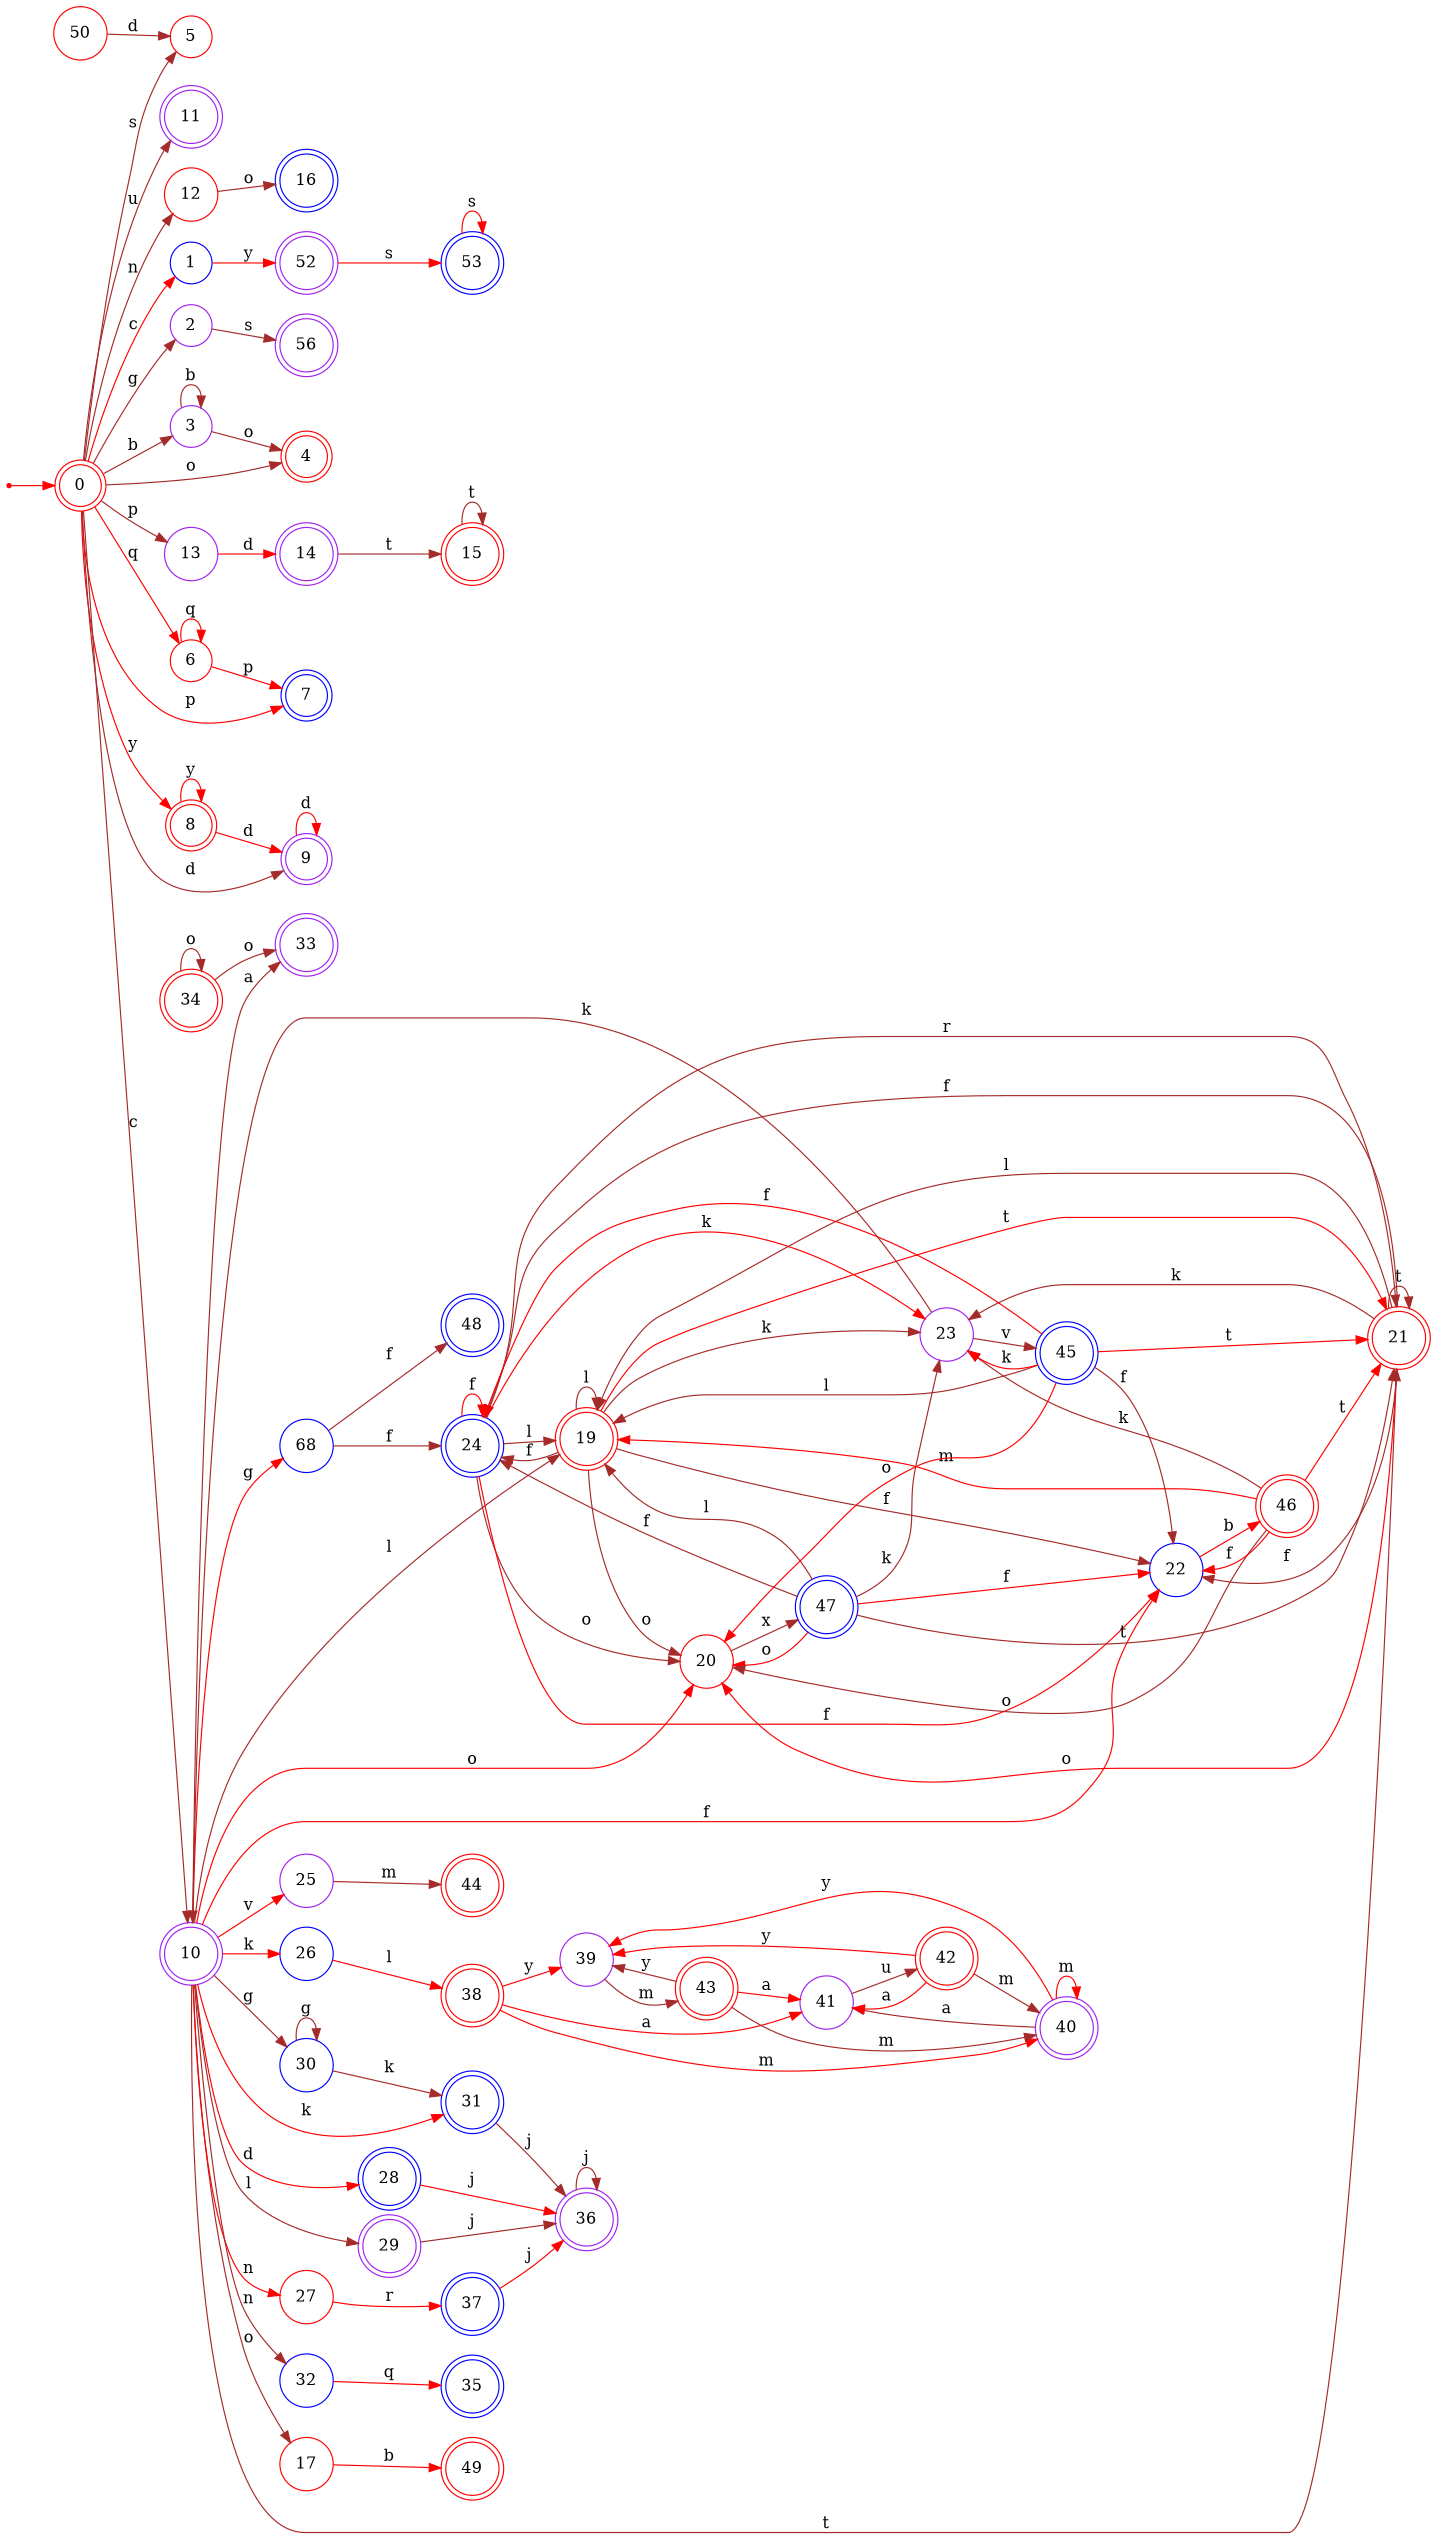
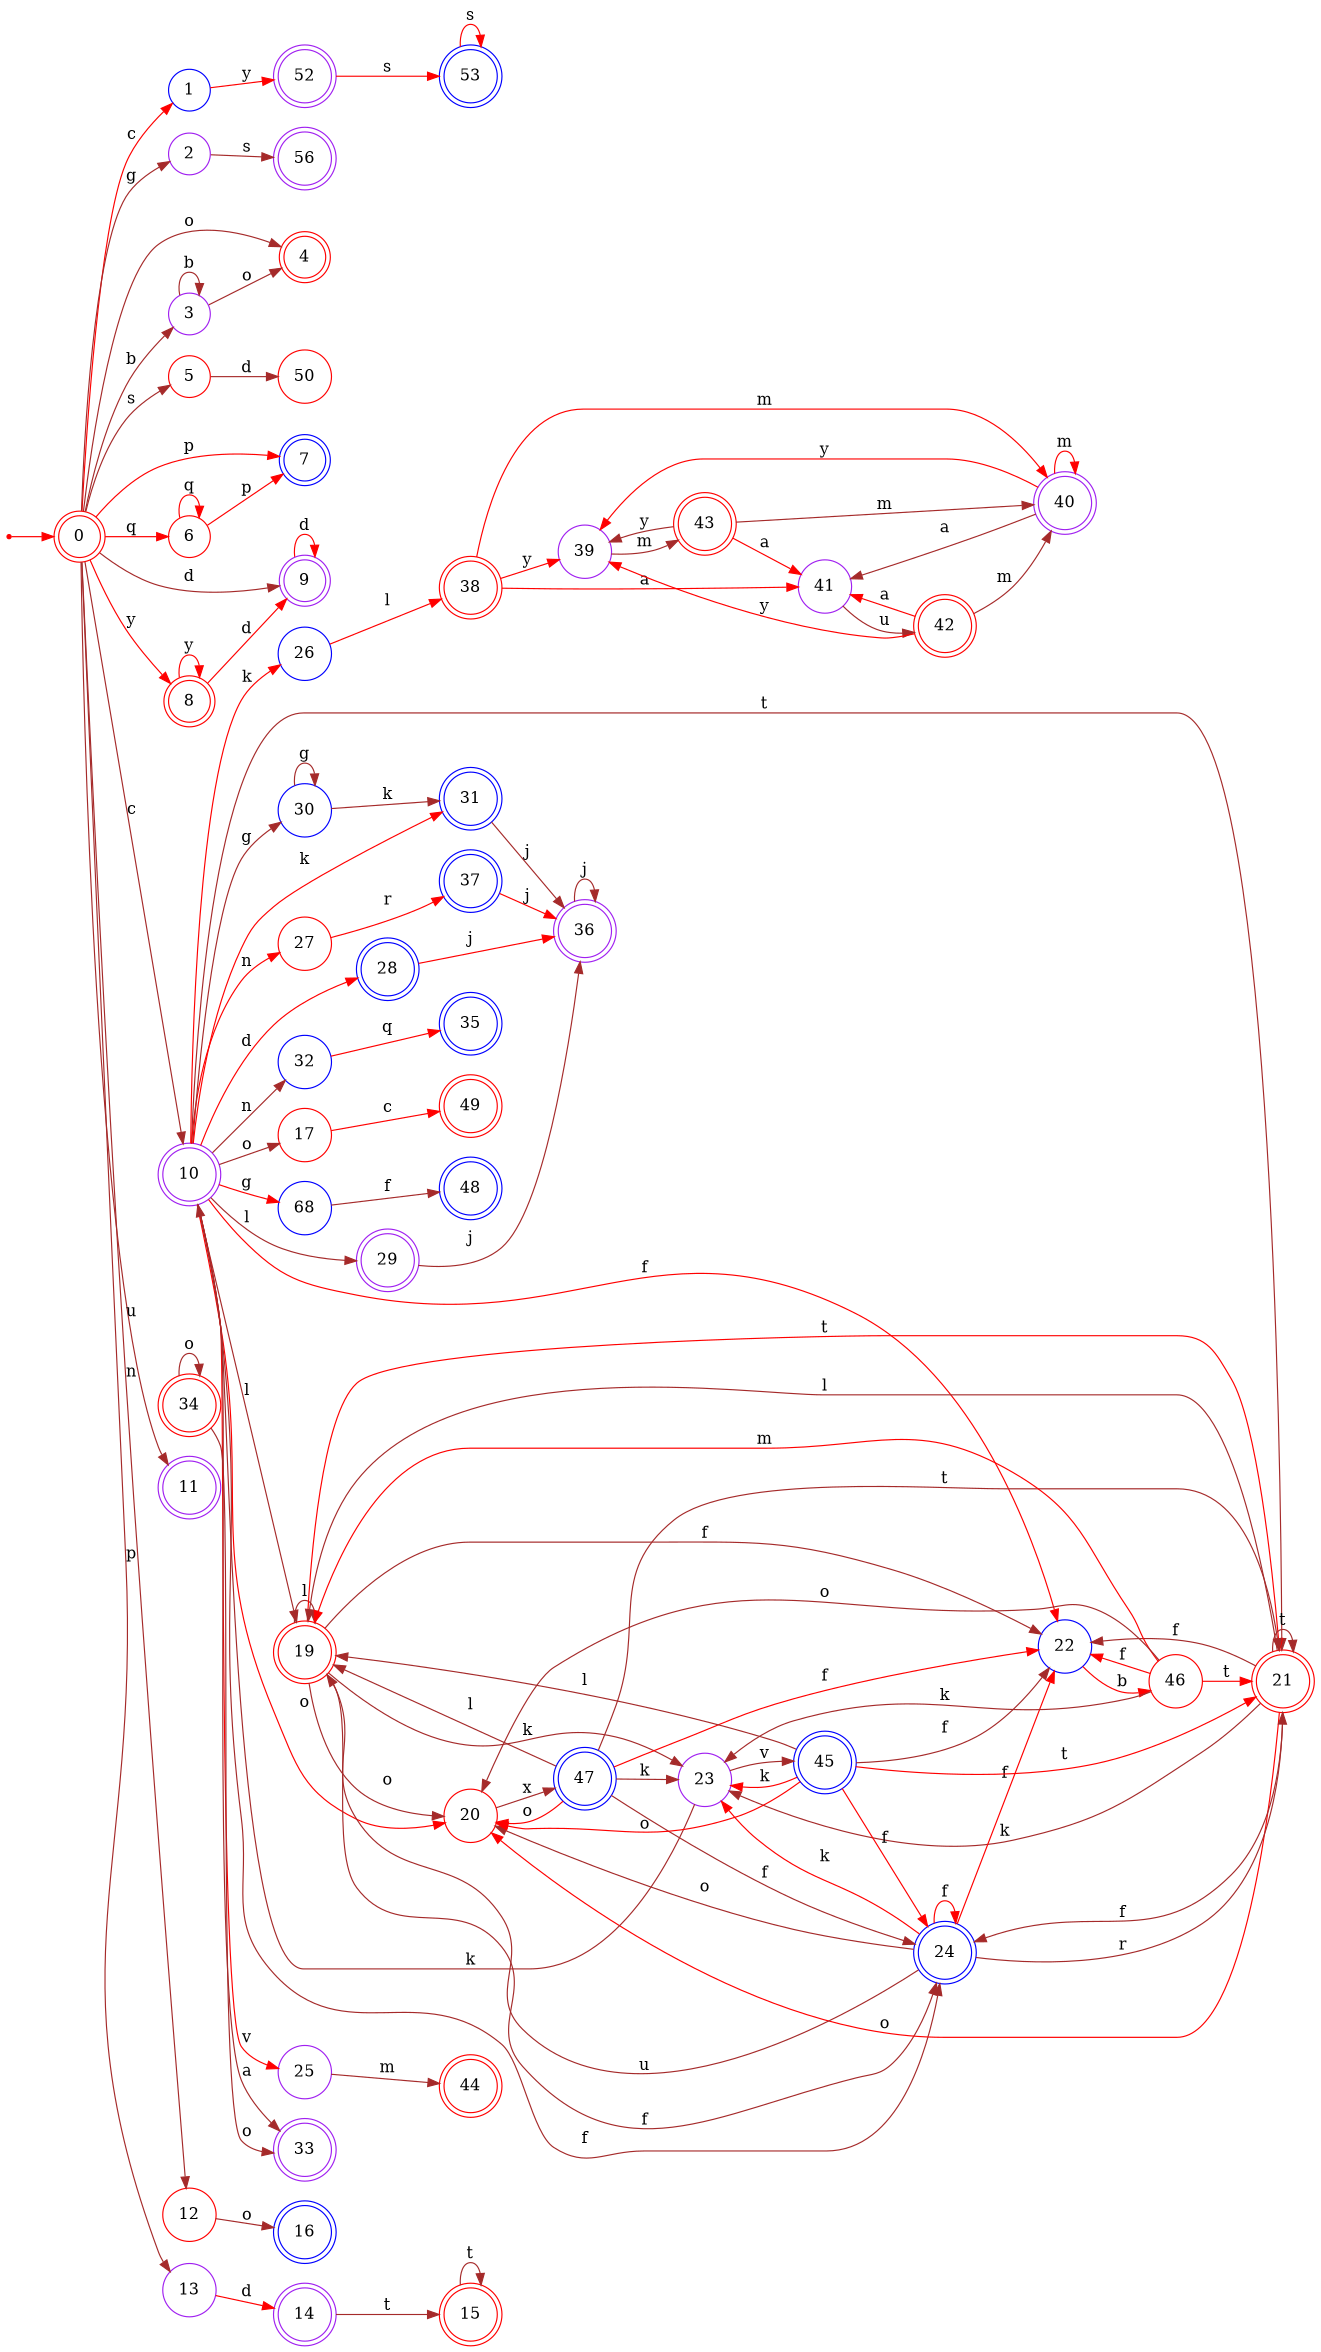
edge "50" -> "5": reversed
edge "24" -> "19": label "l" -> "u"
edge "68" -> "24": now "10" -> "24"
node "46": shape doublecircle -> circle
edge "17" -> "49": label "b" -> "c"
